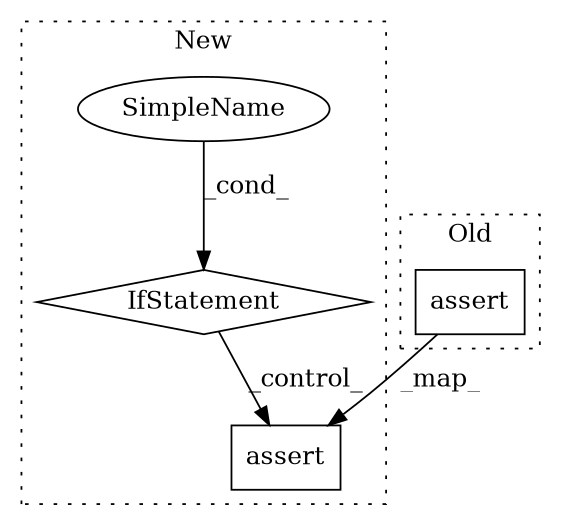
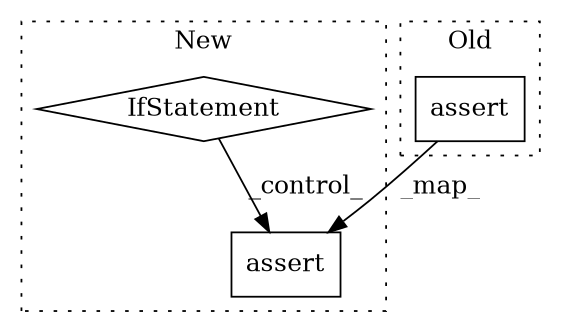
node "SimpleName": removed
